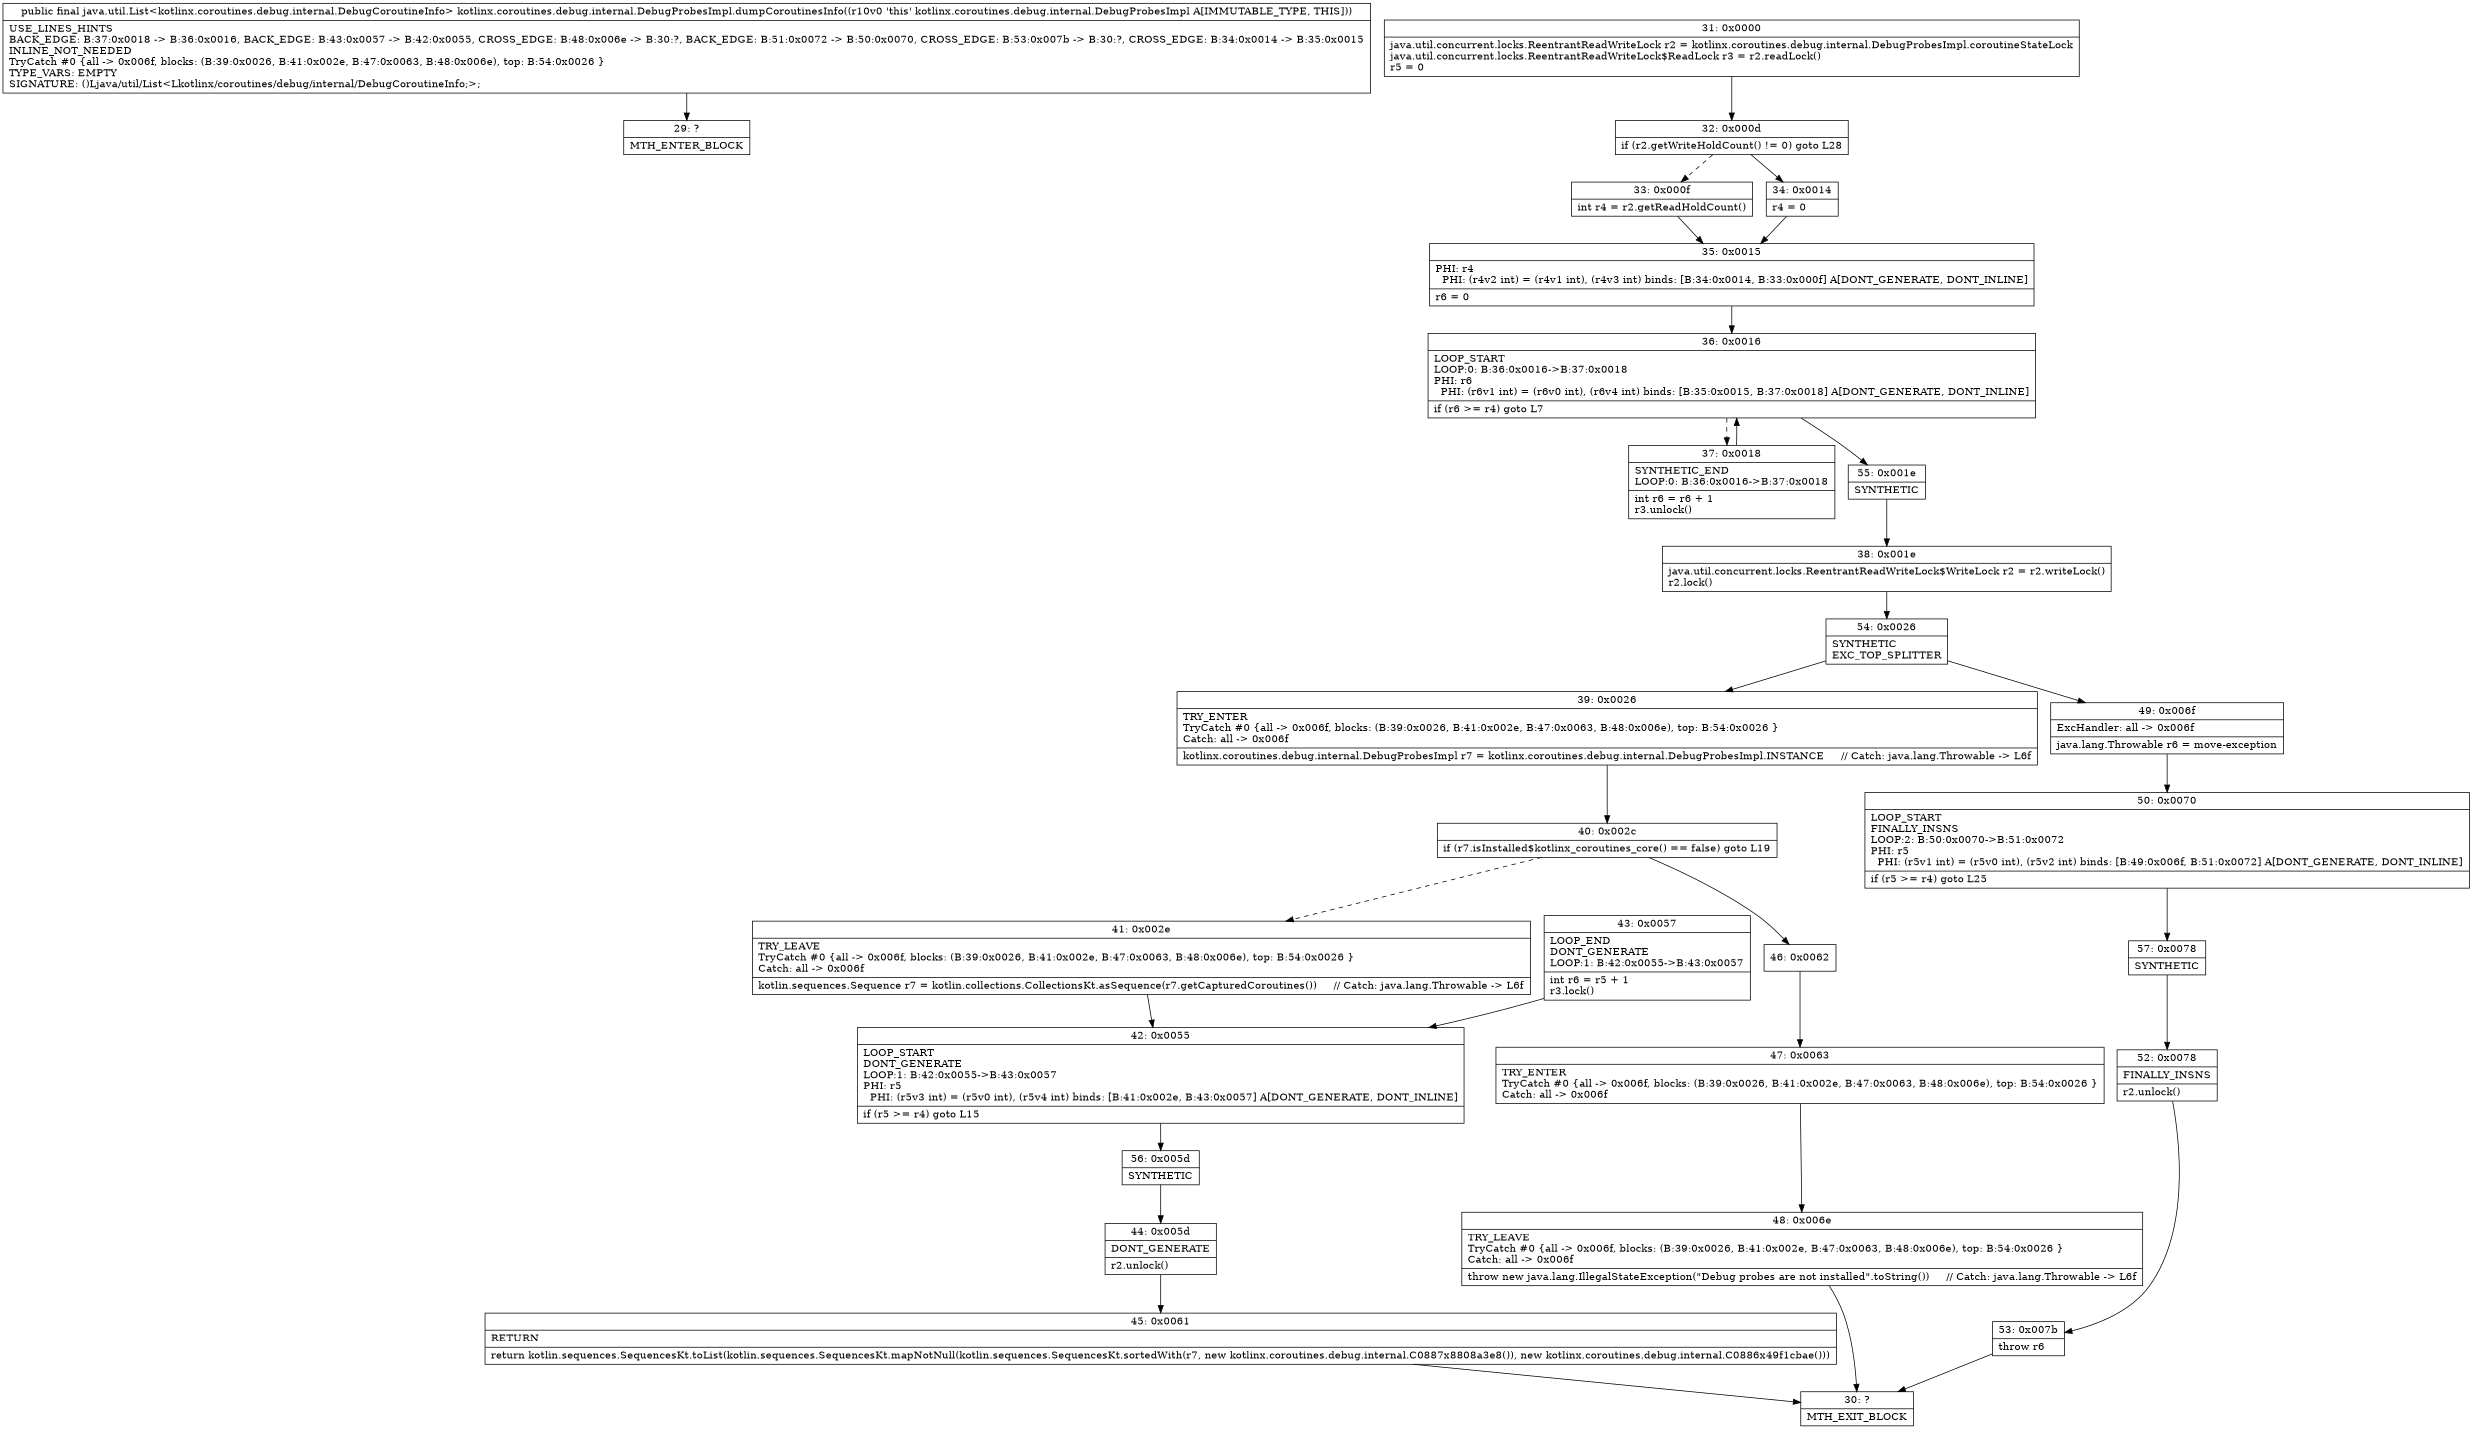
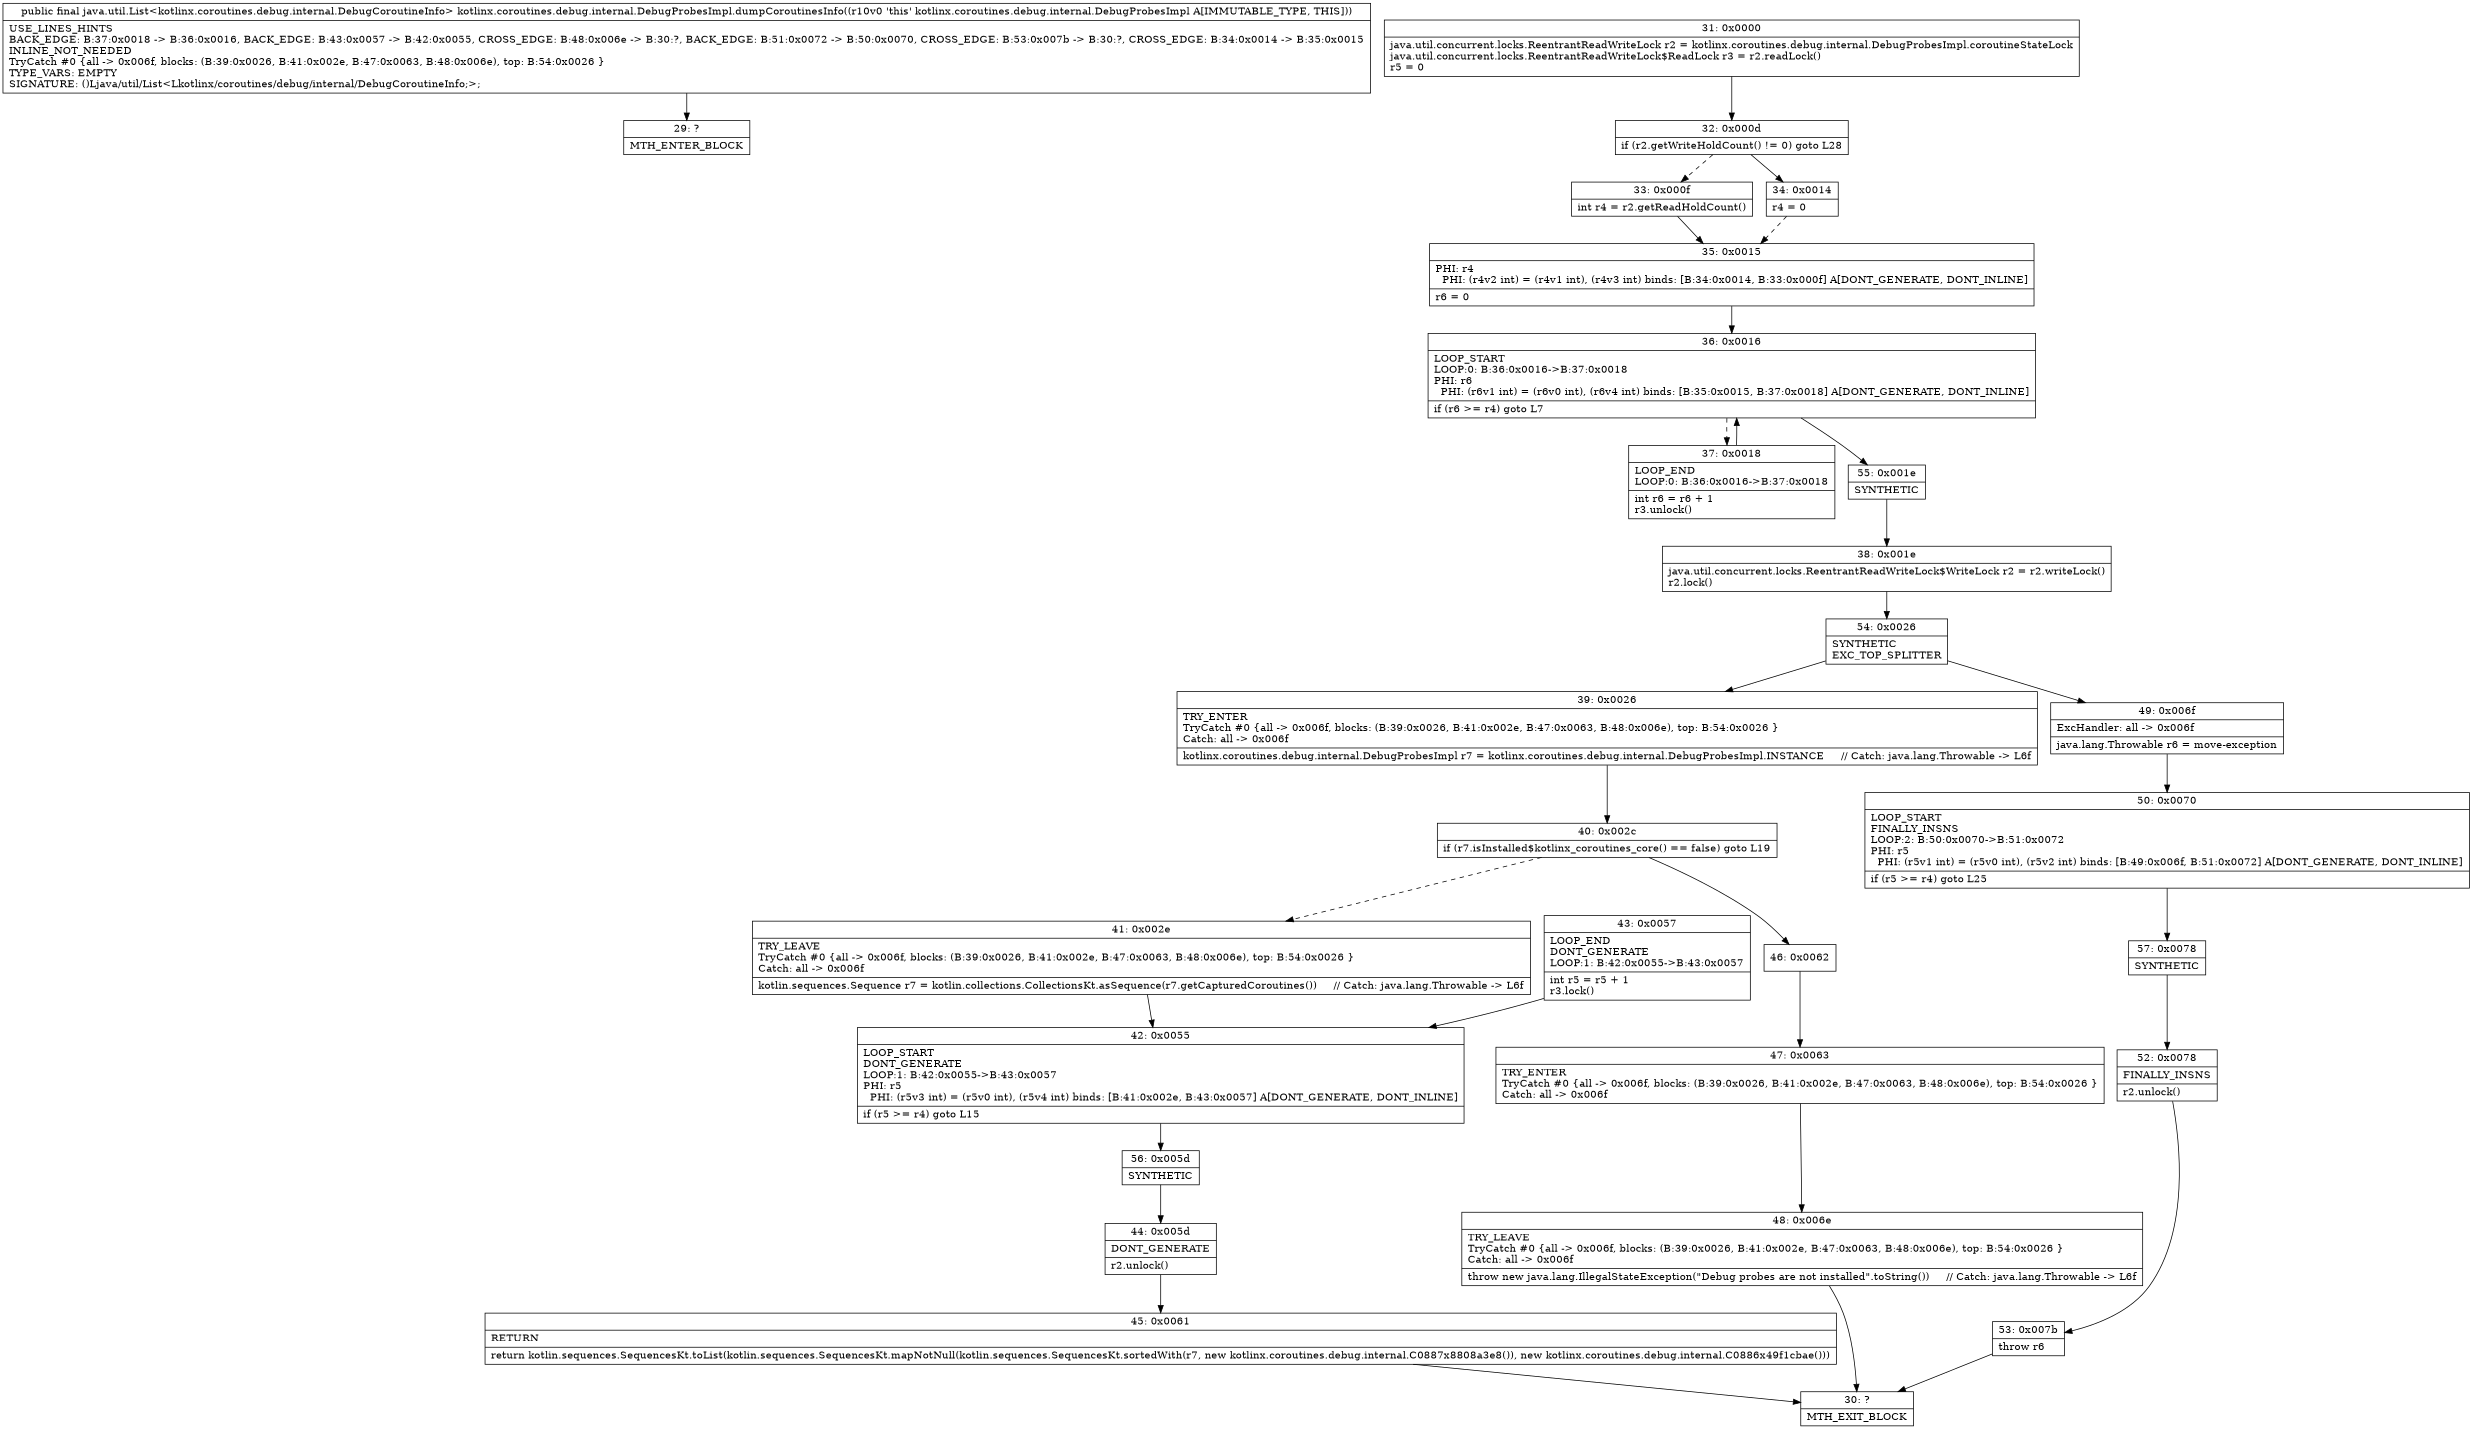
edge "34: 0x0014" -> "35: 0x0015": style solid -> dashed
node "37: 0x0018": text "SYNTHETIC_END" -> "LOOP_END"
node "43: 0x0057": text "int r6 = r5 + 1" -> "int r5 = r5 + 1"
